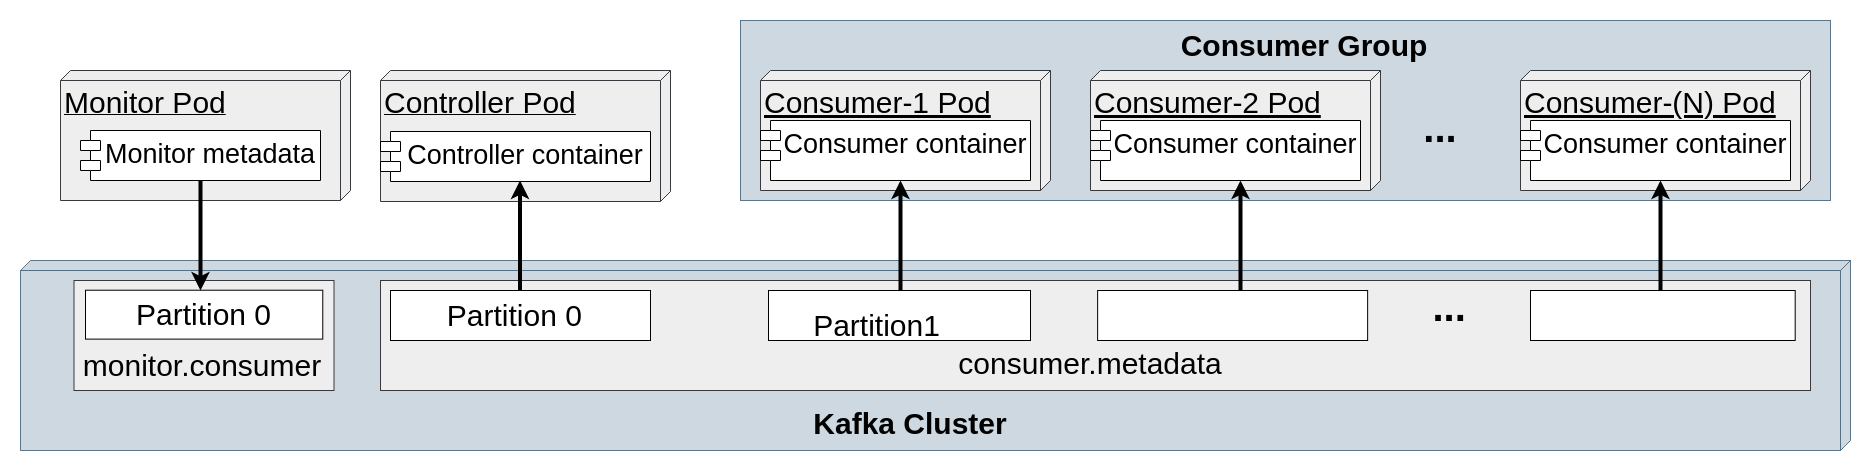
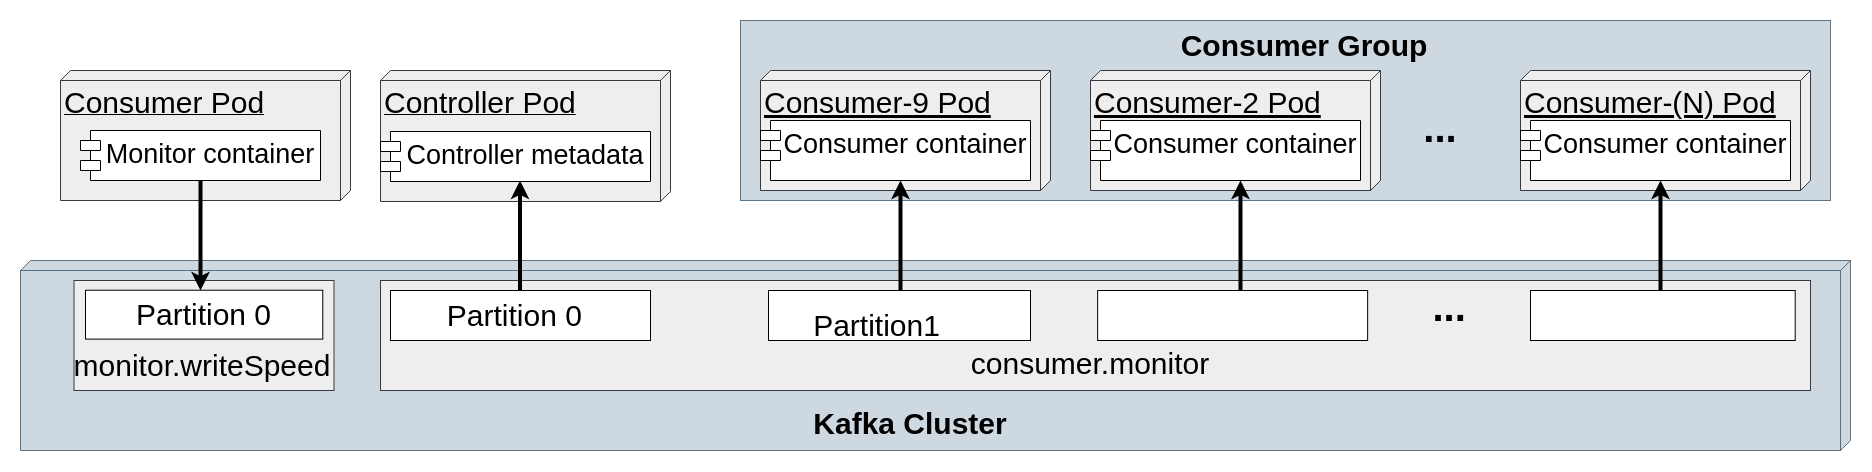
node "Monitor Pod": label "Monitor Pod" -> "Consumer Pod"
node "Consumer-1 Pod": label "Consumer-1 Pod" -> "Consumer-9 Pod"
node "Monitor metadata": label "Monitor metadata" -> "Monitor container"
node "Controller container": label "Controller container" -> "Controller metadata"
node "consumer.metadata": label "consumer.metadata" -> "consumer.monitor"
node "monitor.consumer": label "monitor.consumer" -> "monitor.writeSpeed"
